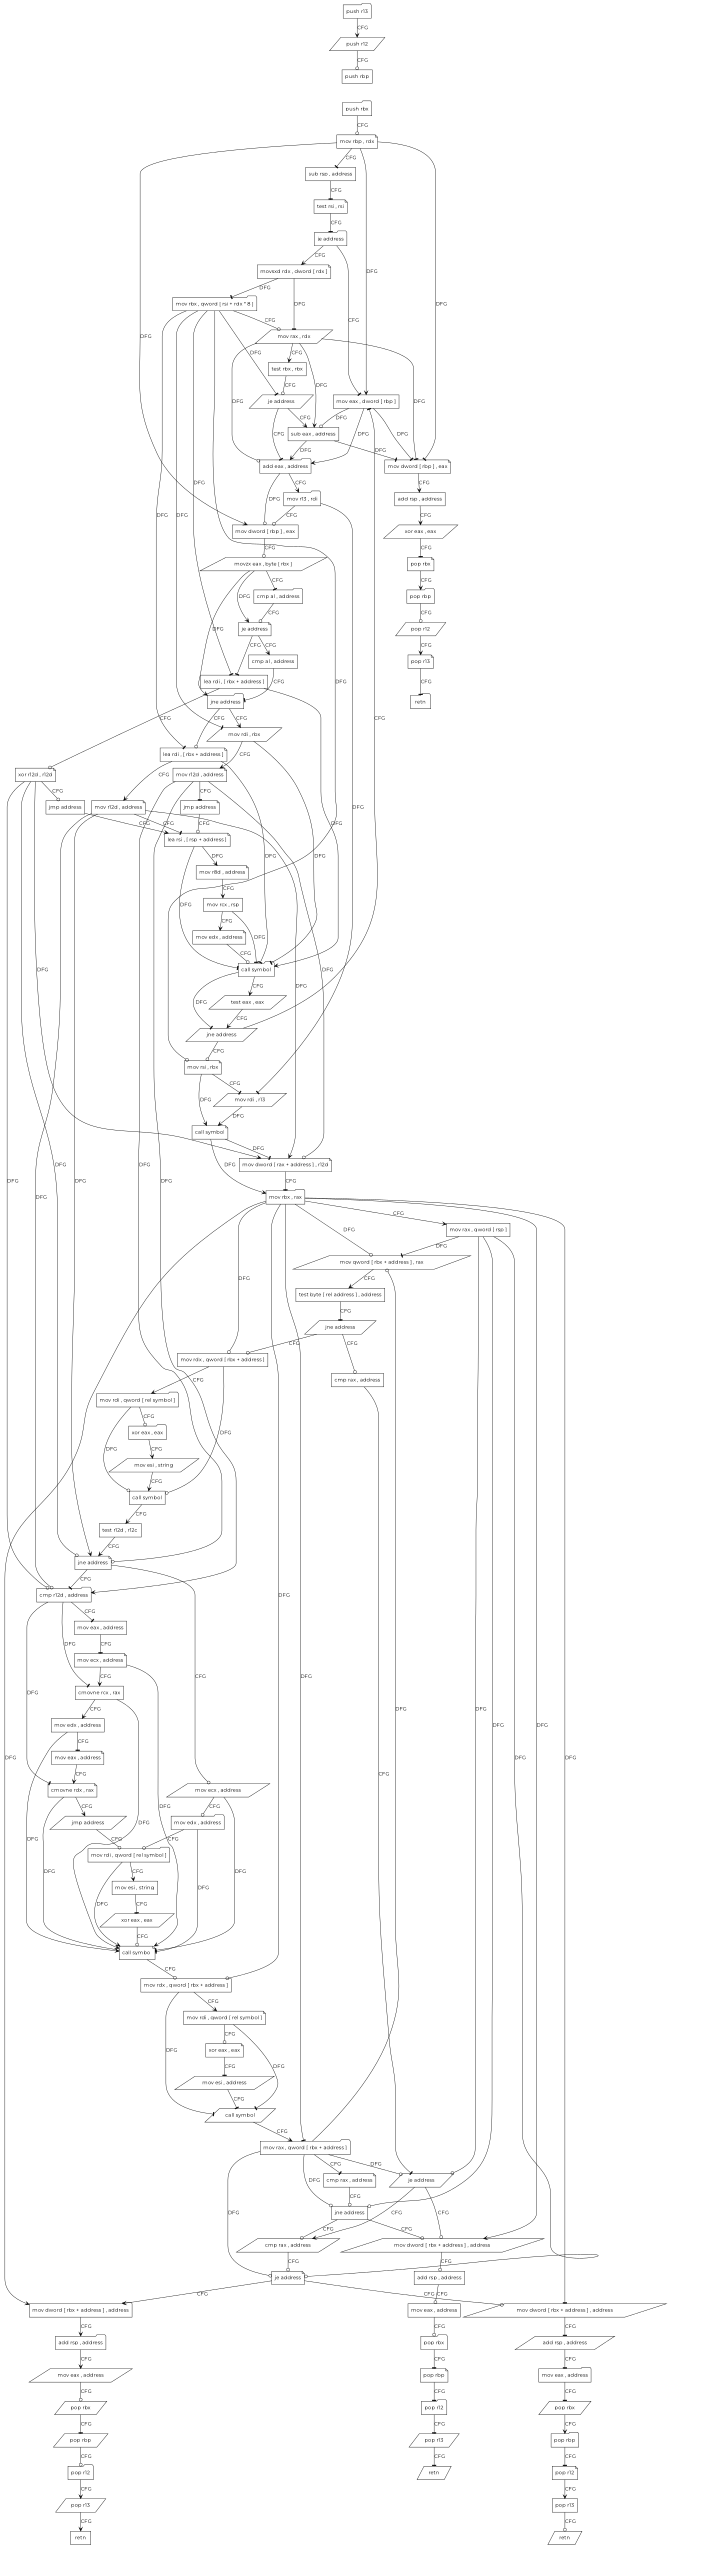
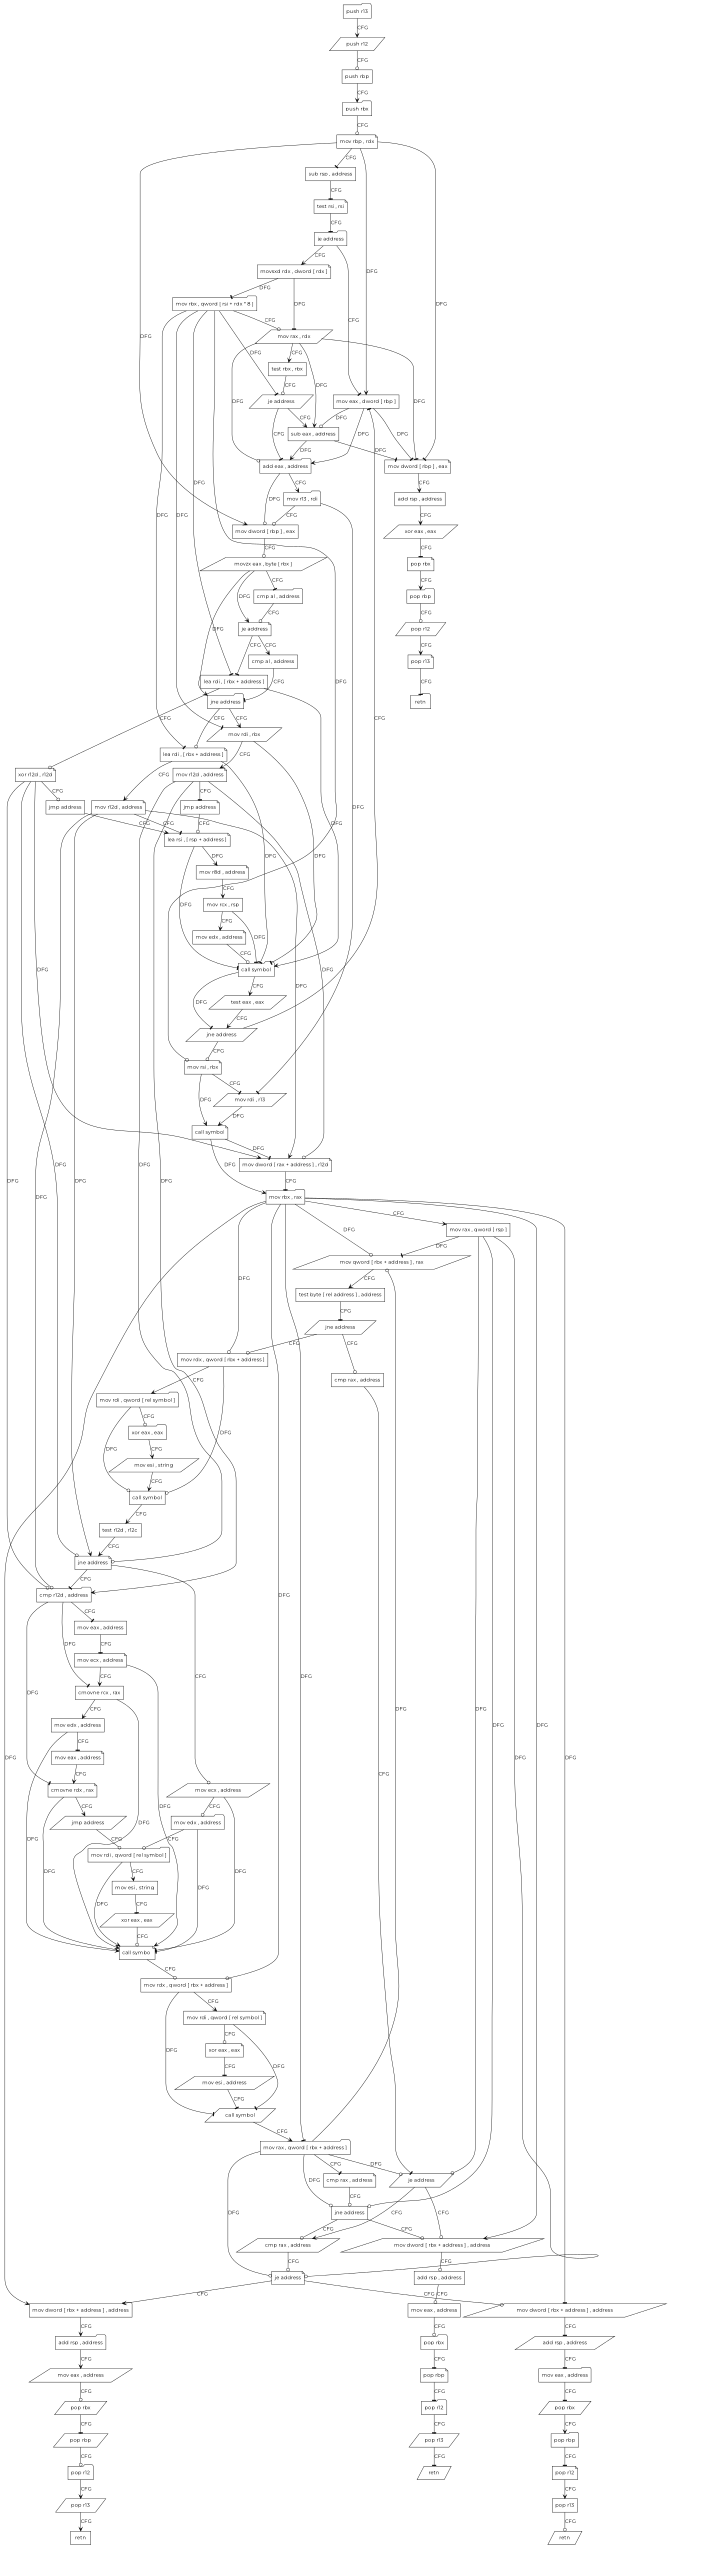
edge "push rbp" -> "push rbx": added, label "CFG"
